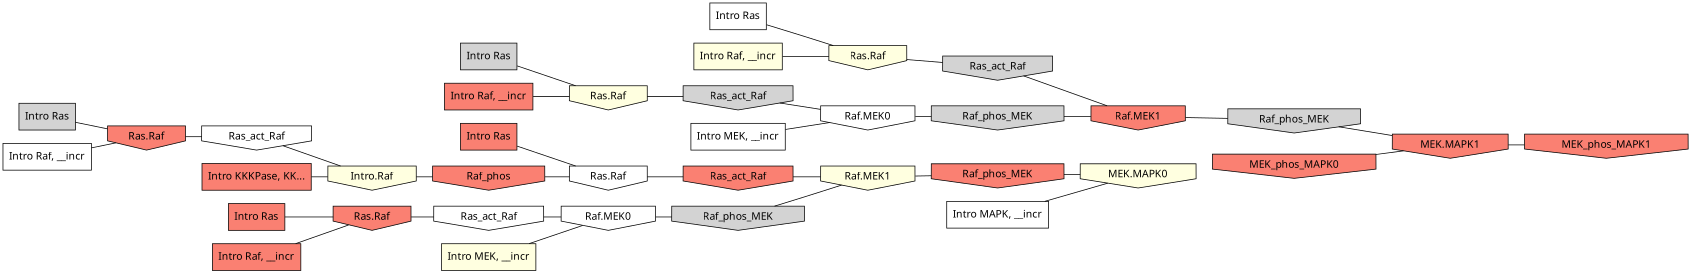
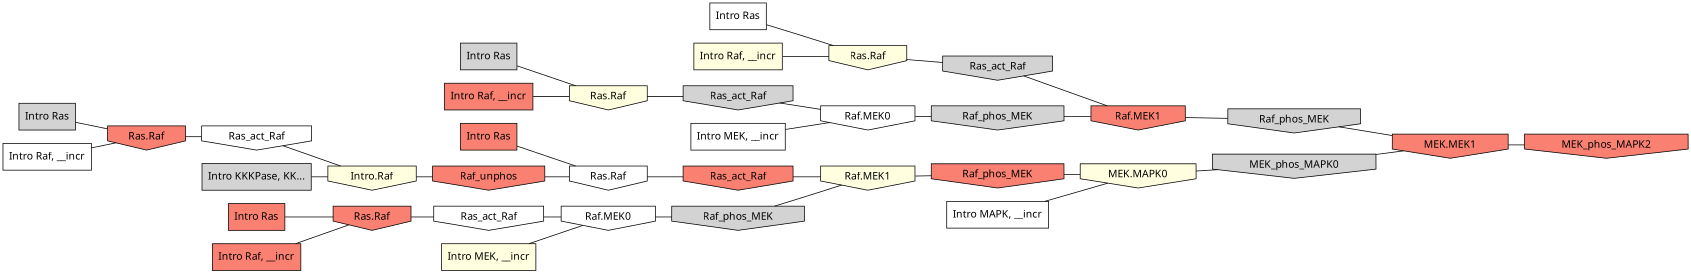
node "MEK.MAPK1": label "MEK.MAPK1" -> "MEK.MEK1"
node "MEK_phos_MAPK1": label "MEK_phos_MAPK1" -> "MEK_phos_MAPK2"
node "MEK_phos_MAPK0": fillcolor salmon -> lightgrey
edge "MEK_phos_MAPK0" -- "MEK.MAPK0": added
node "Intro KKKPase, KK...": fillcolor salmon -> lightgrey
node "Raf_phos": label "Raf_phos" -> "Raf_unphos"
